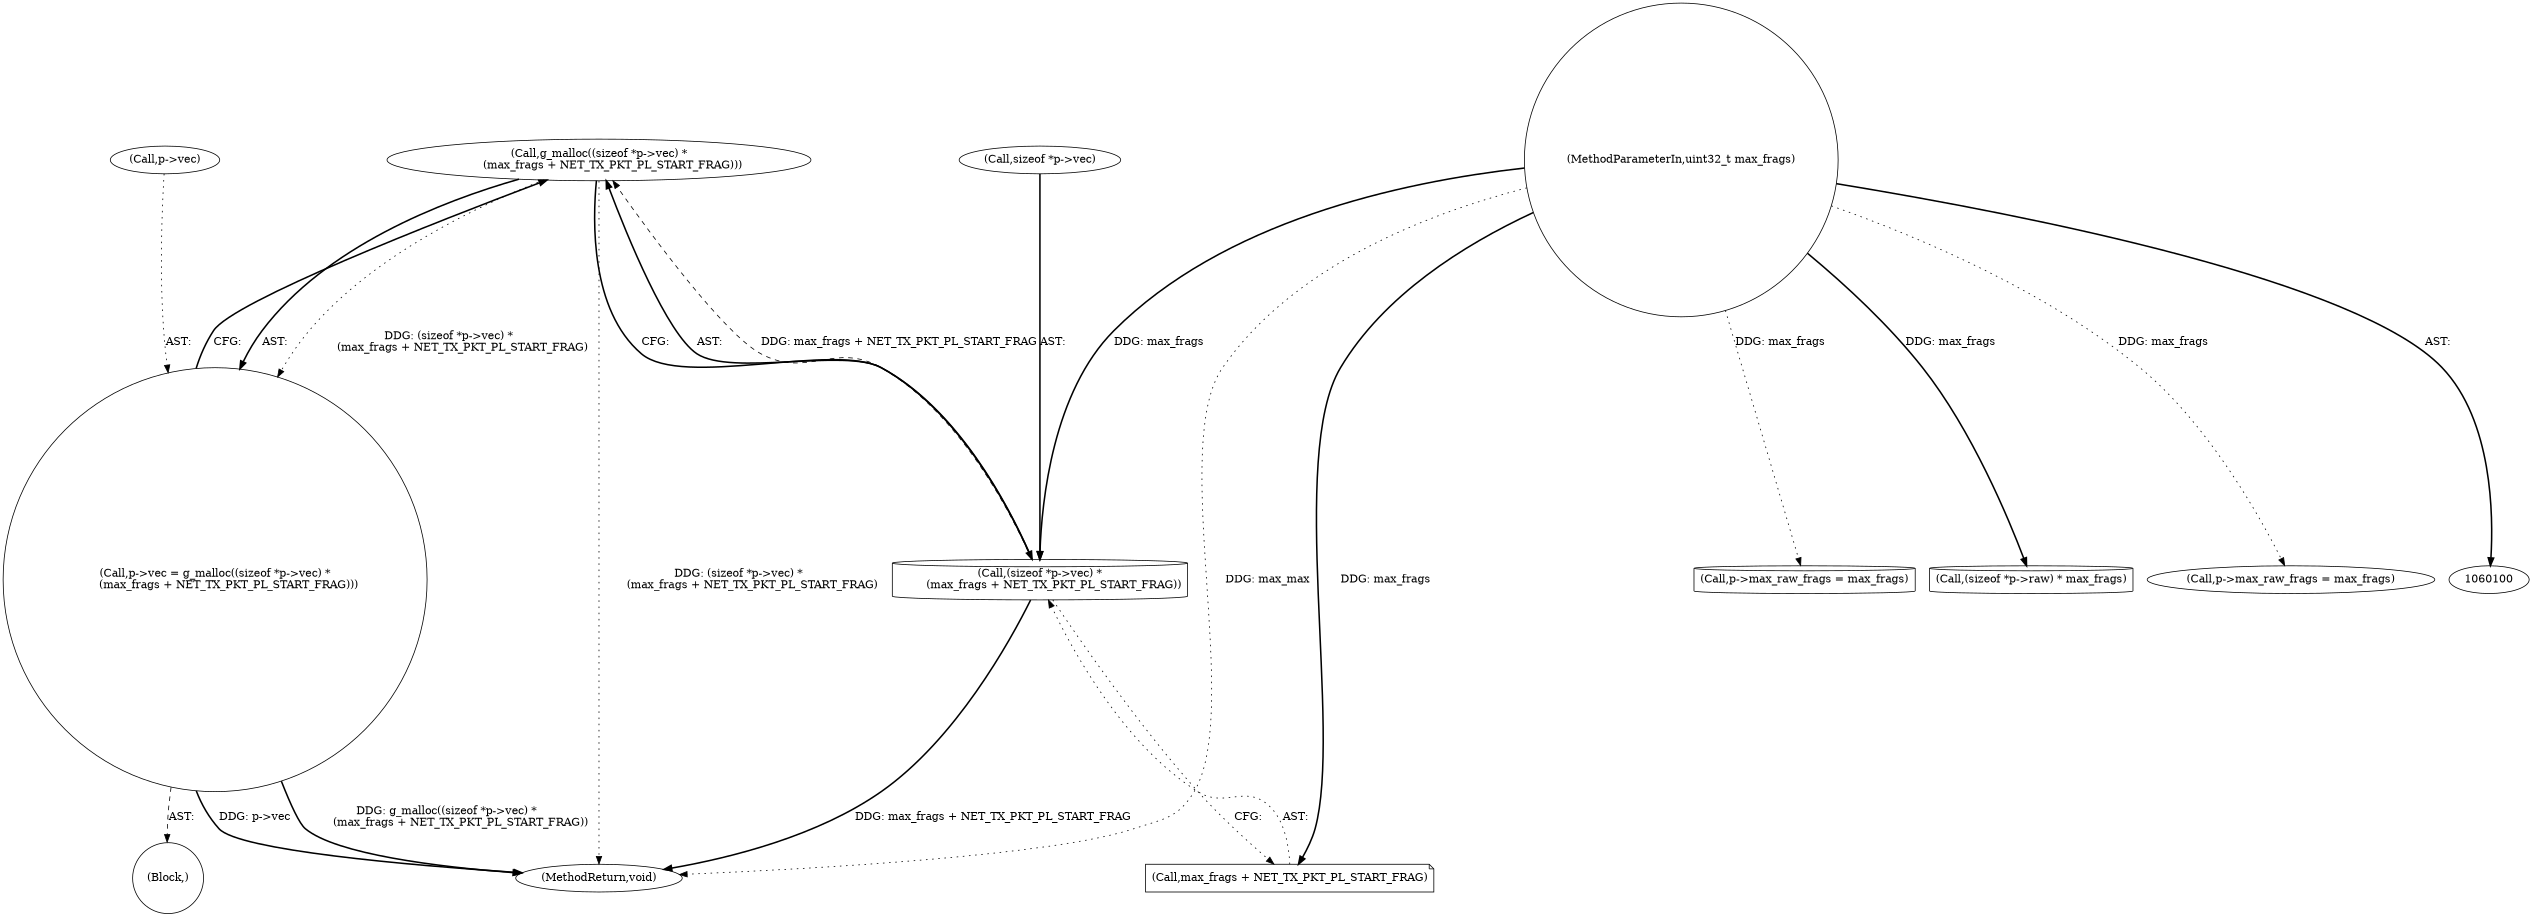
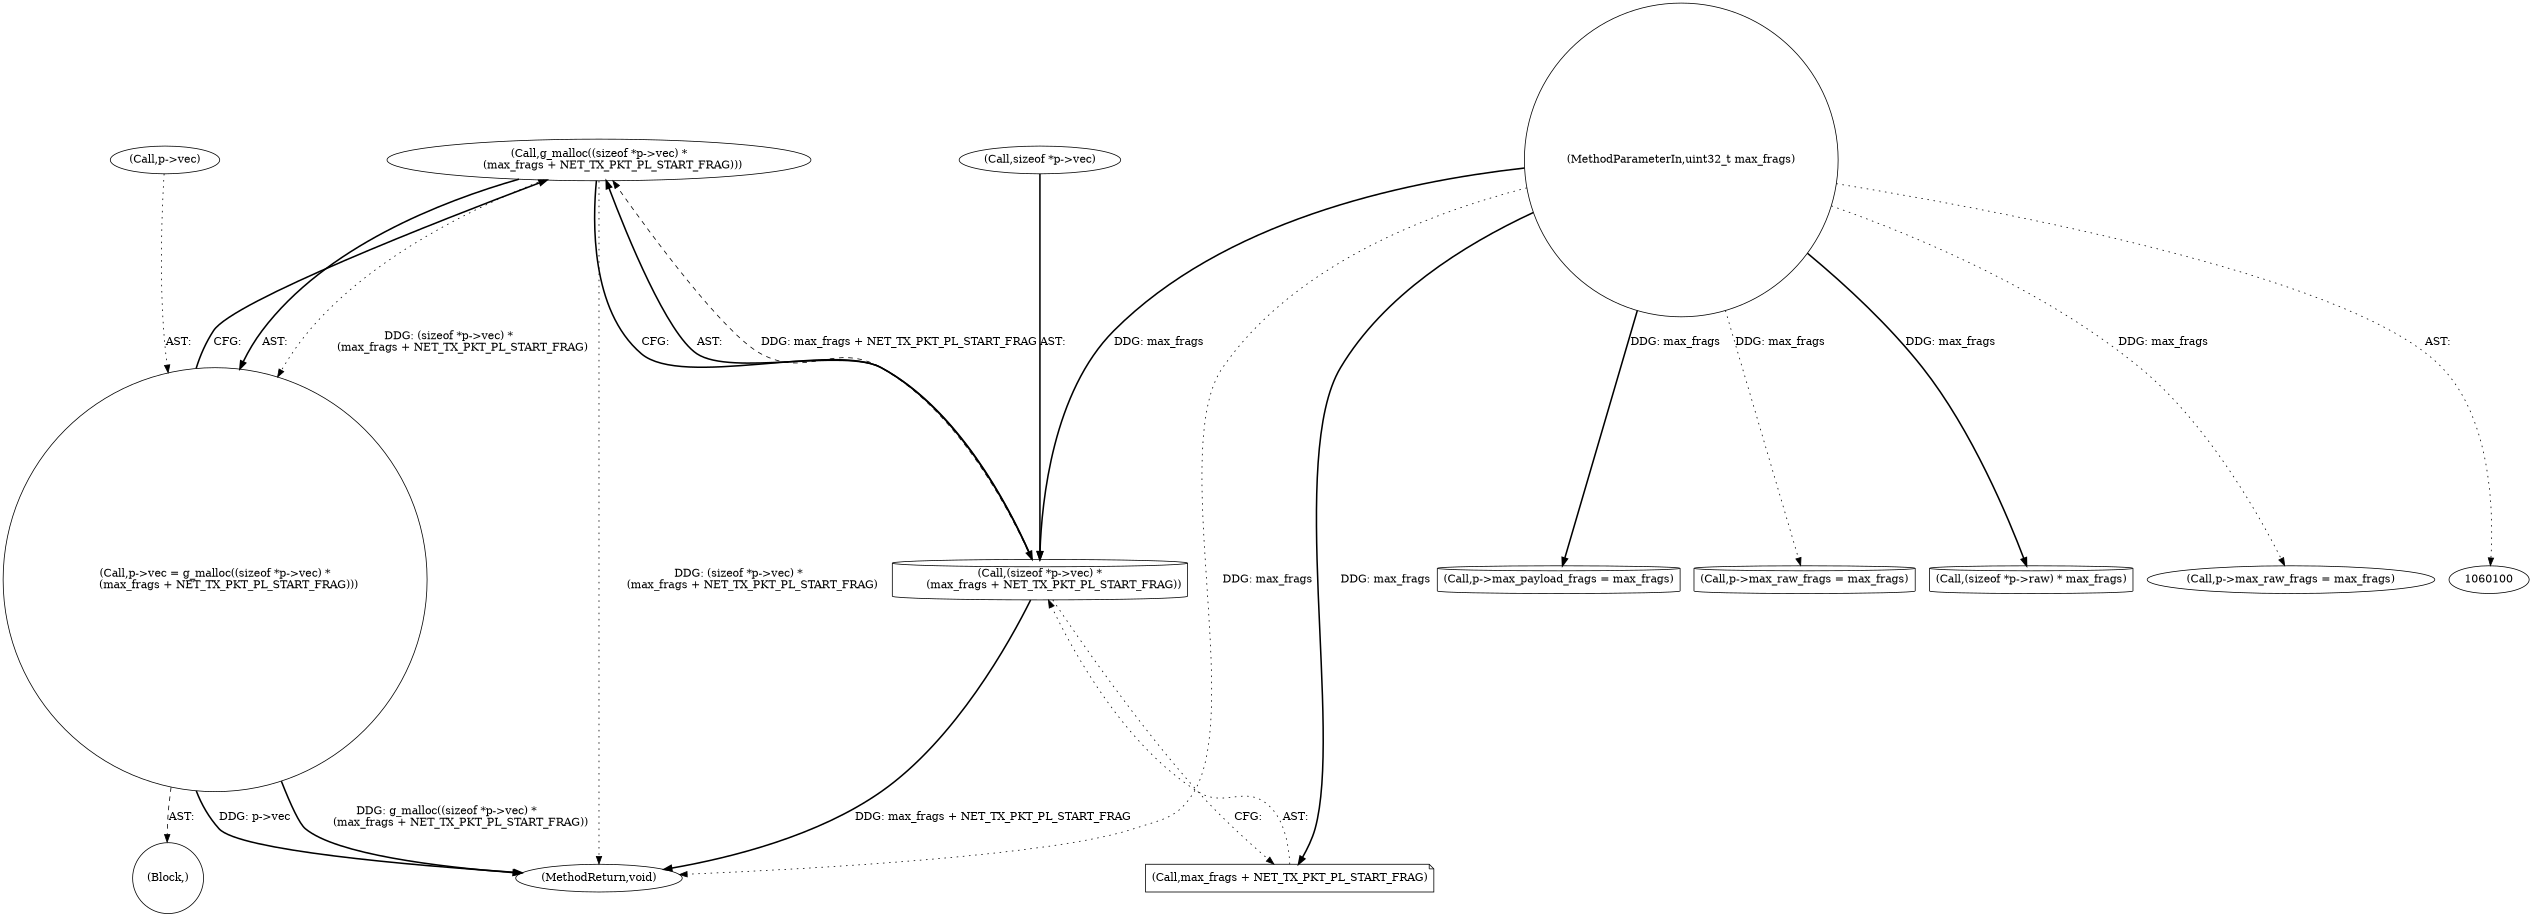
edge "(MethodParameterIn,uint32_t max_frags)" -> "1060100": style bold -> dotted
edge "(MethodParameterIn,uint32_t max_frags)" -> "(MethodReturn,void)": label "DDG: max_max" -> "DDG: max_frags"
node "(Call,p->max_payload_frags = max_frags)": added
